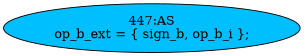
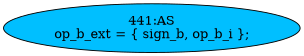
node "447:AS op_b_ext = { sign_b, op_b_i };": label "447:AS op_b_ext = { sign_b, op_b_i };" -> "441:AS op_b_ext = { sign_b, op_b_i };"
